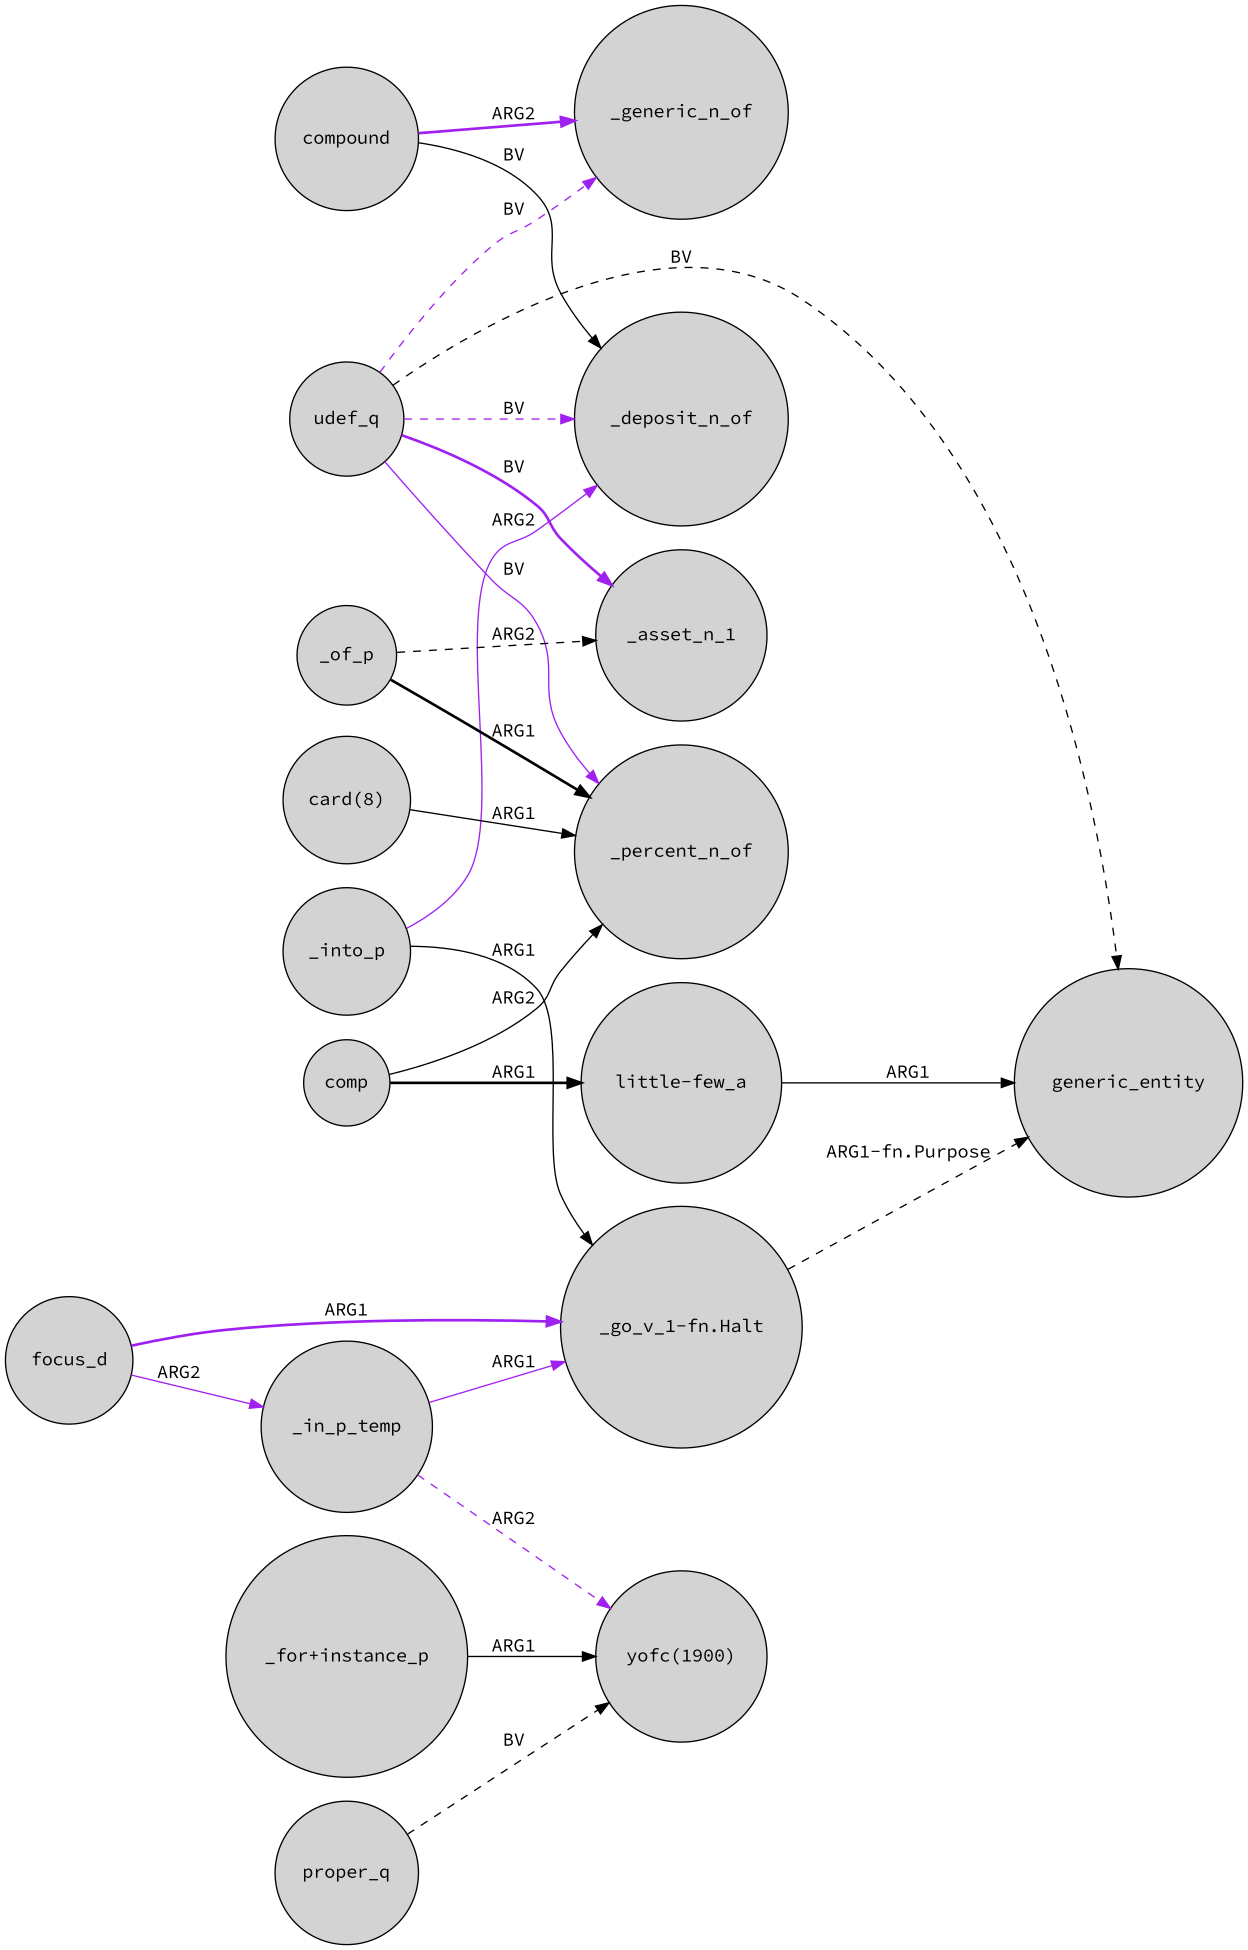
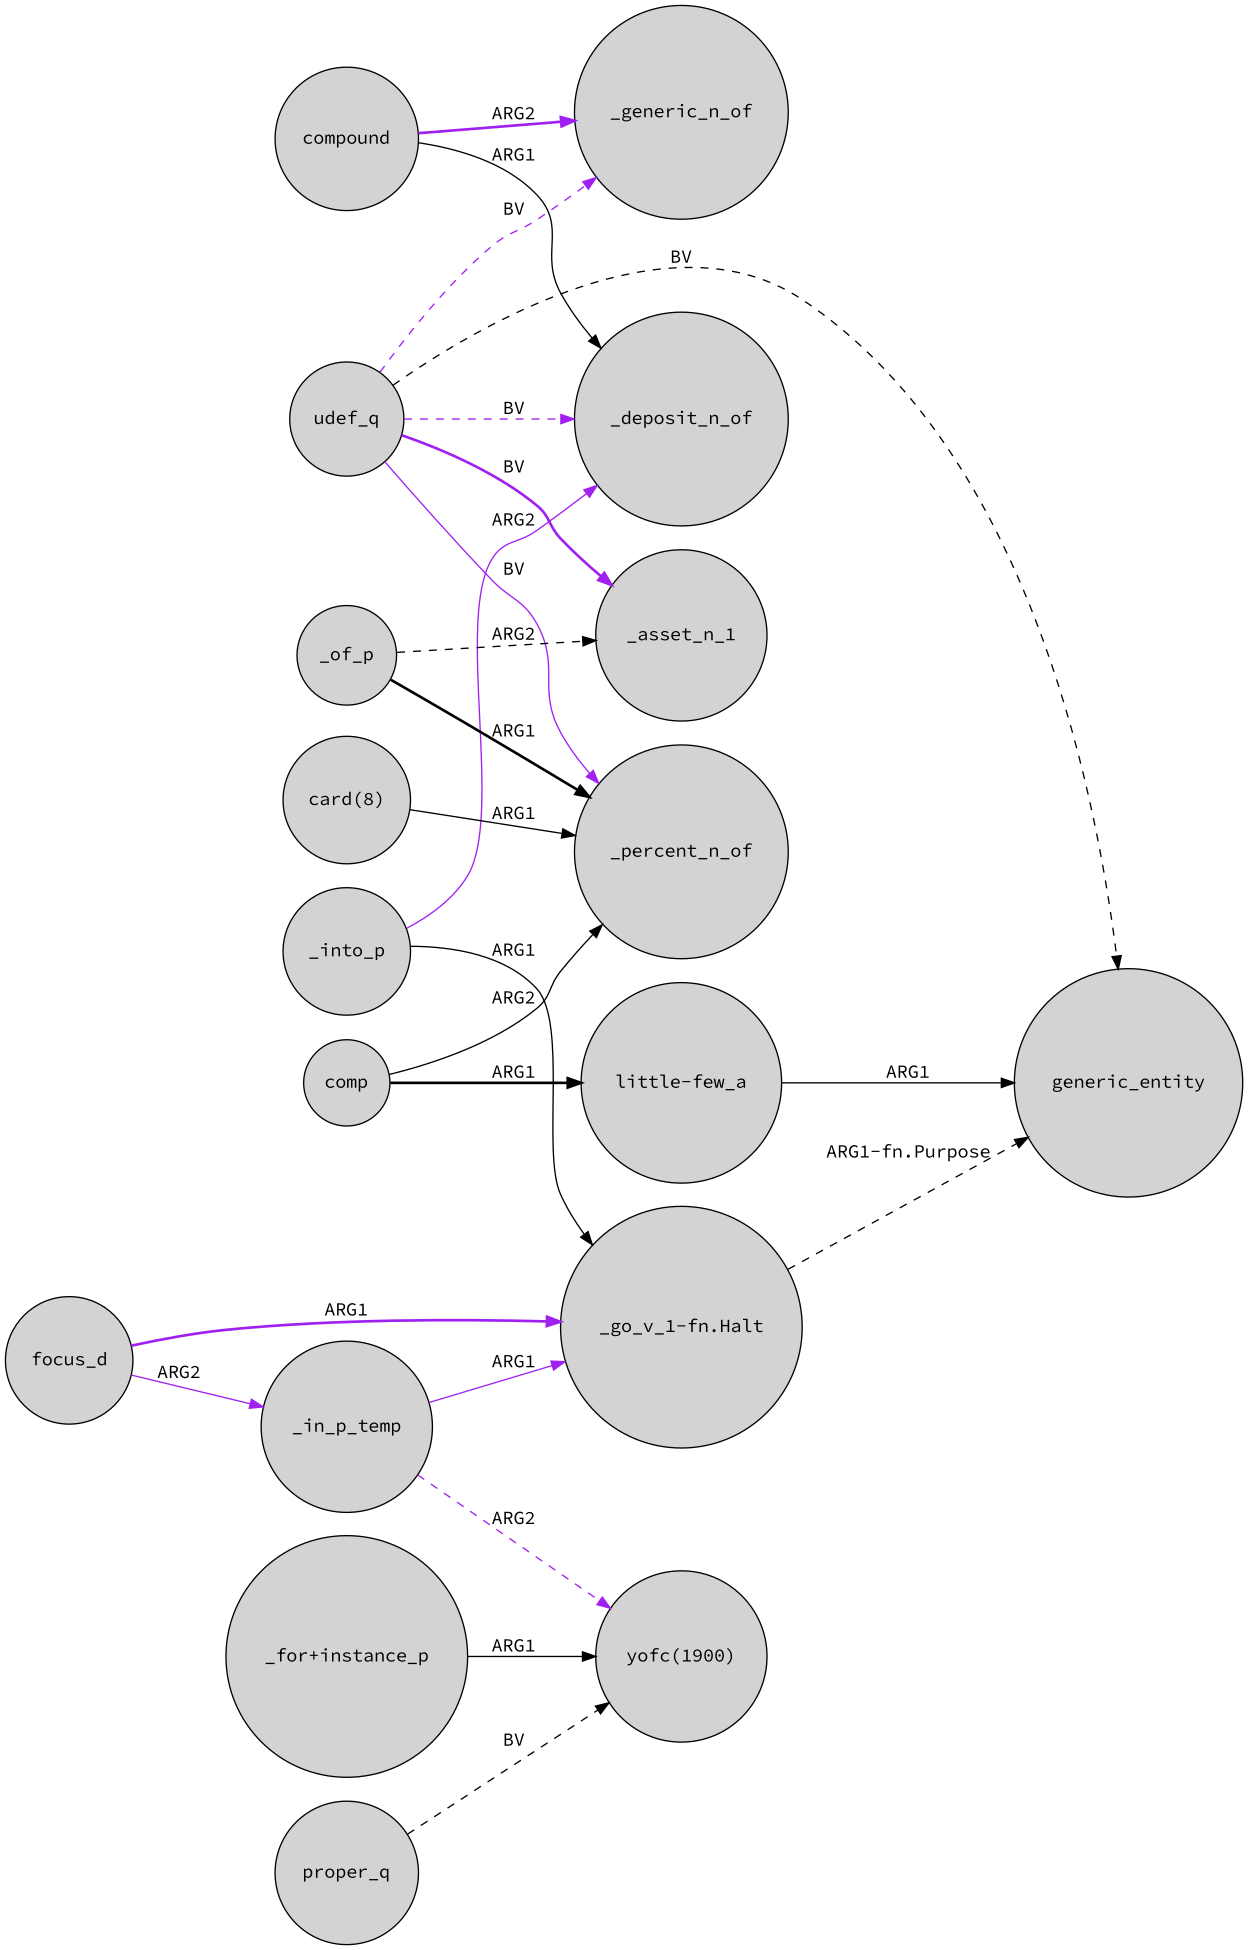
edge "compound" -> "_deposit_n_of": label "BV" -> "ARG1"
